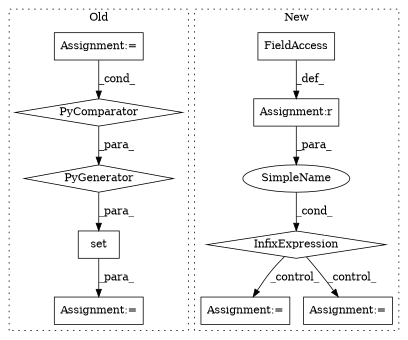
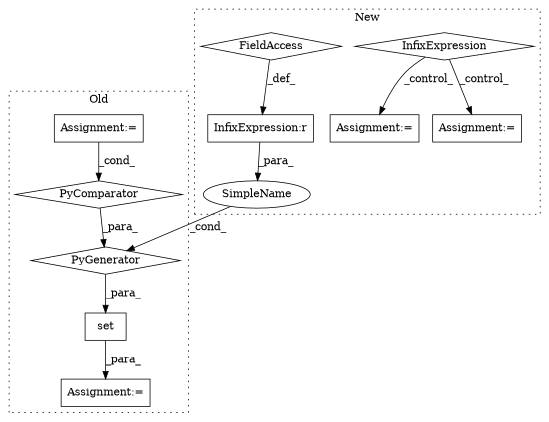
node "FieldAccess": shape box -> diamond
node "Assignment:r": label "Assignment:r" -> "InfixExpression:r"
edge "SimpleName" -> "InfixExpression": now "SimpleName" -> "PyGenerator"
